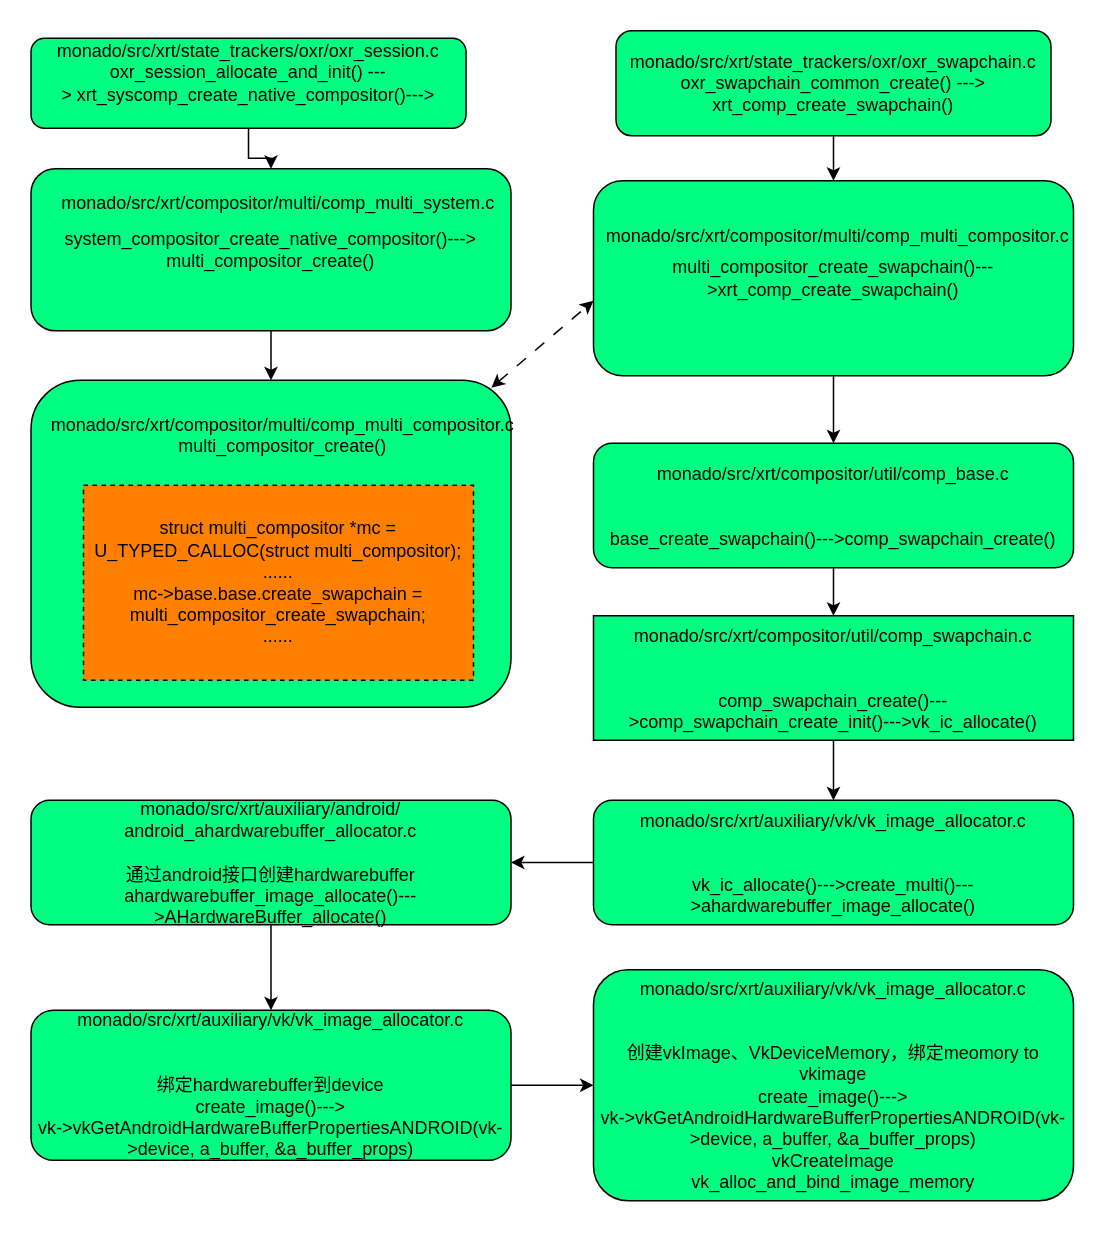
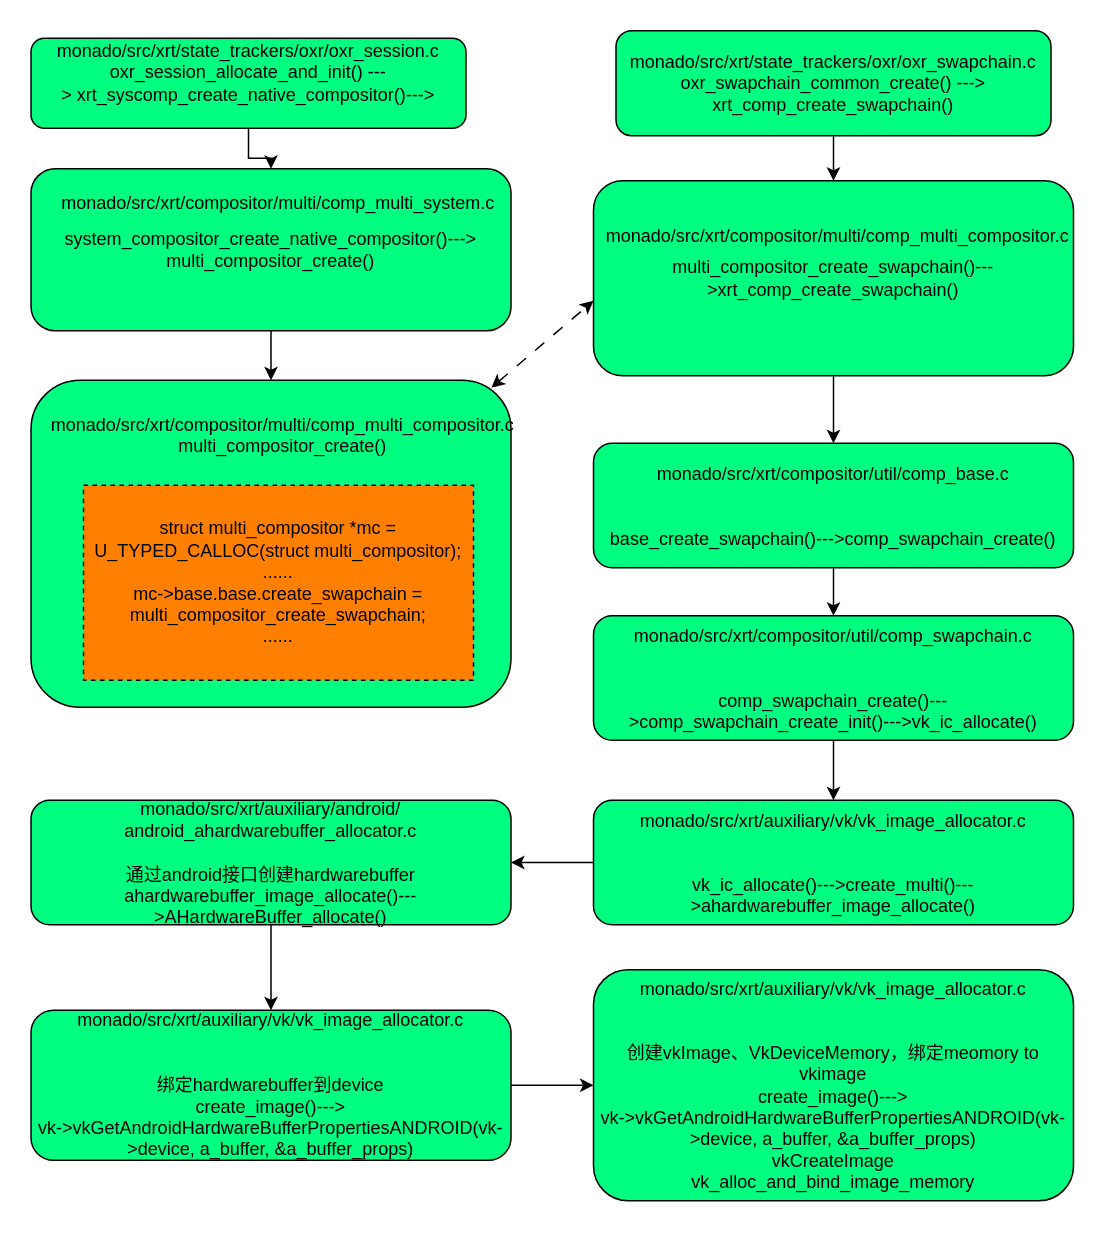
node "monado/src/xrt/compositor/util/comp_swapchain.c comp_swapchain_create()--->comp_swapchain_create_init()--->vk_ic_allocate()": shape rectangle -> rounded rectangle
